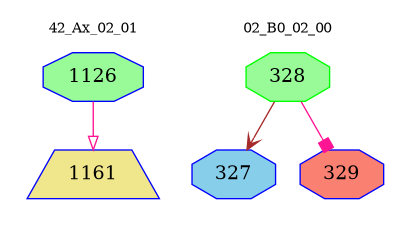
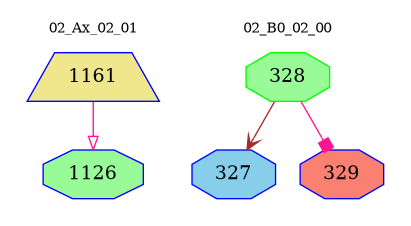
cluster "42_Ax_02_01": label "42_Ax_02_01" -> "02_Ax_02_01"
edge "1126" -> "1161": reversed
